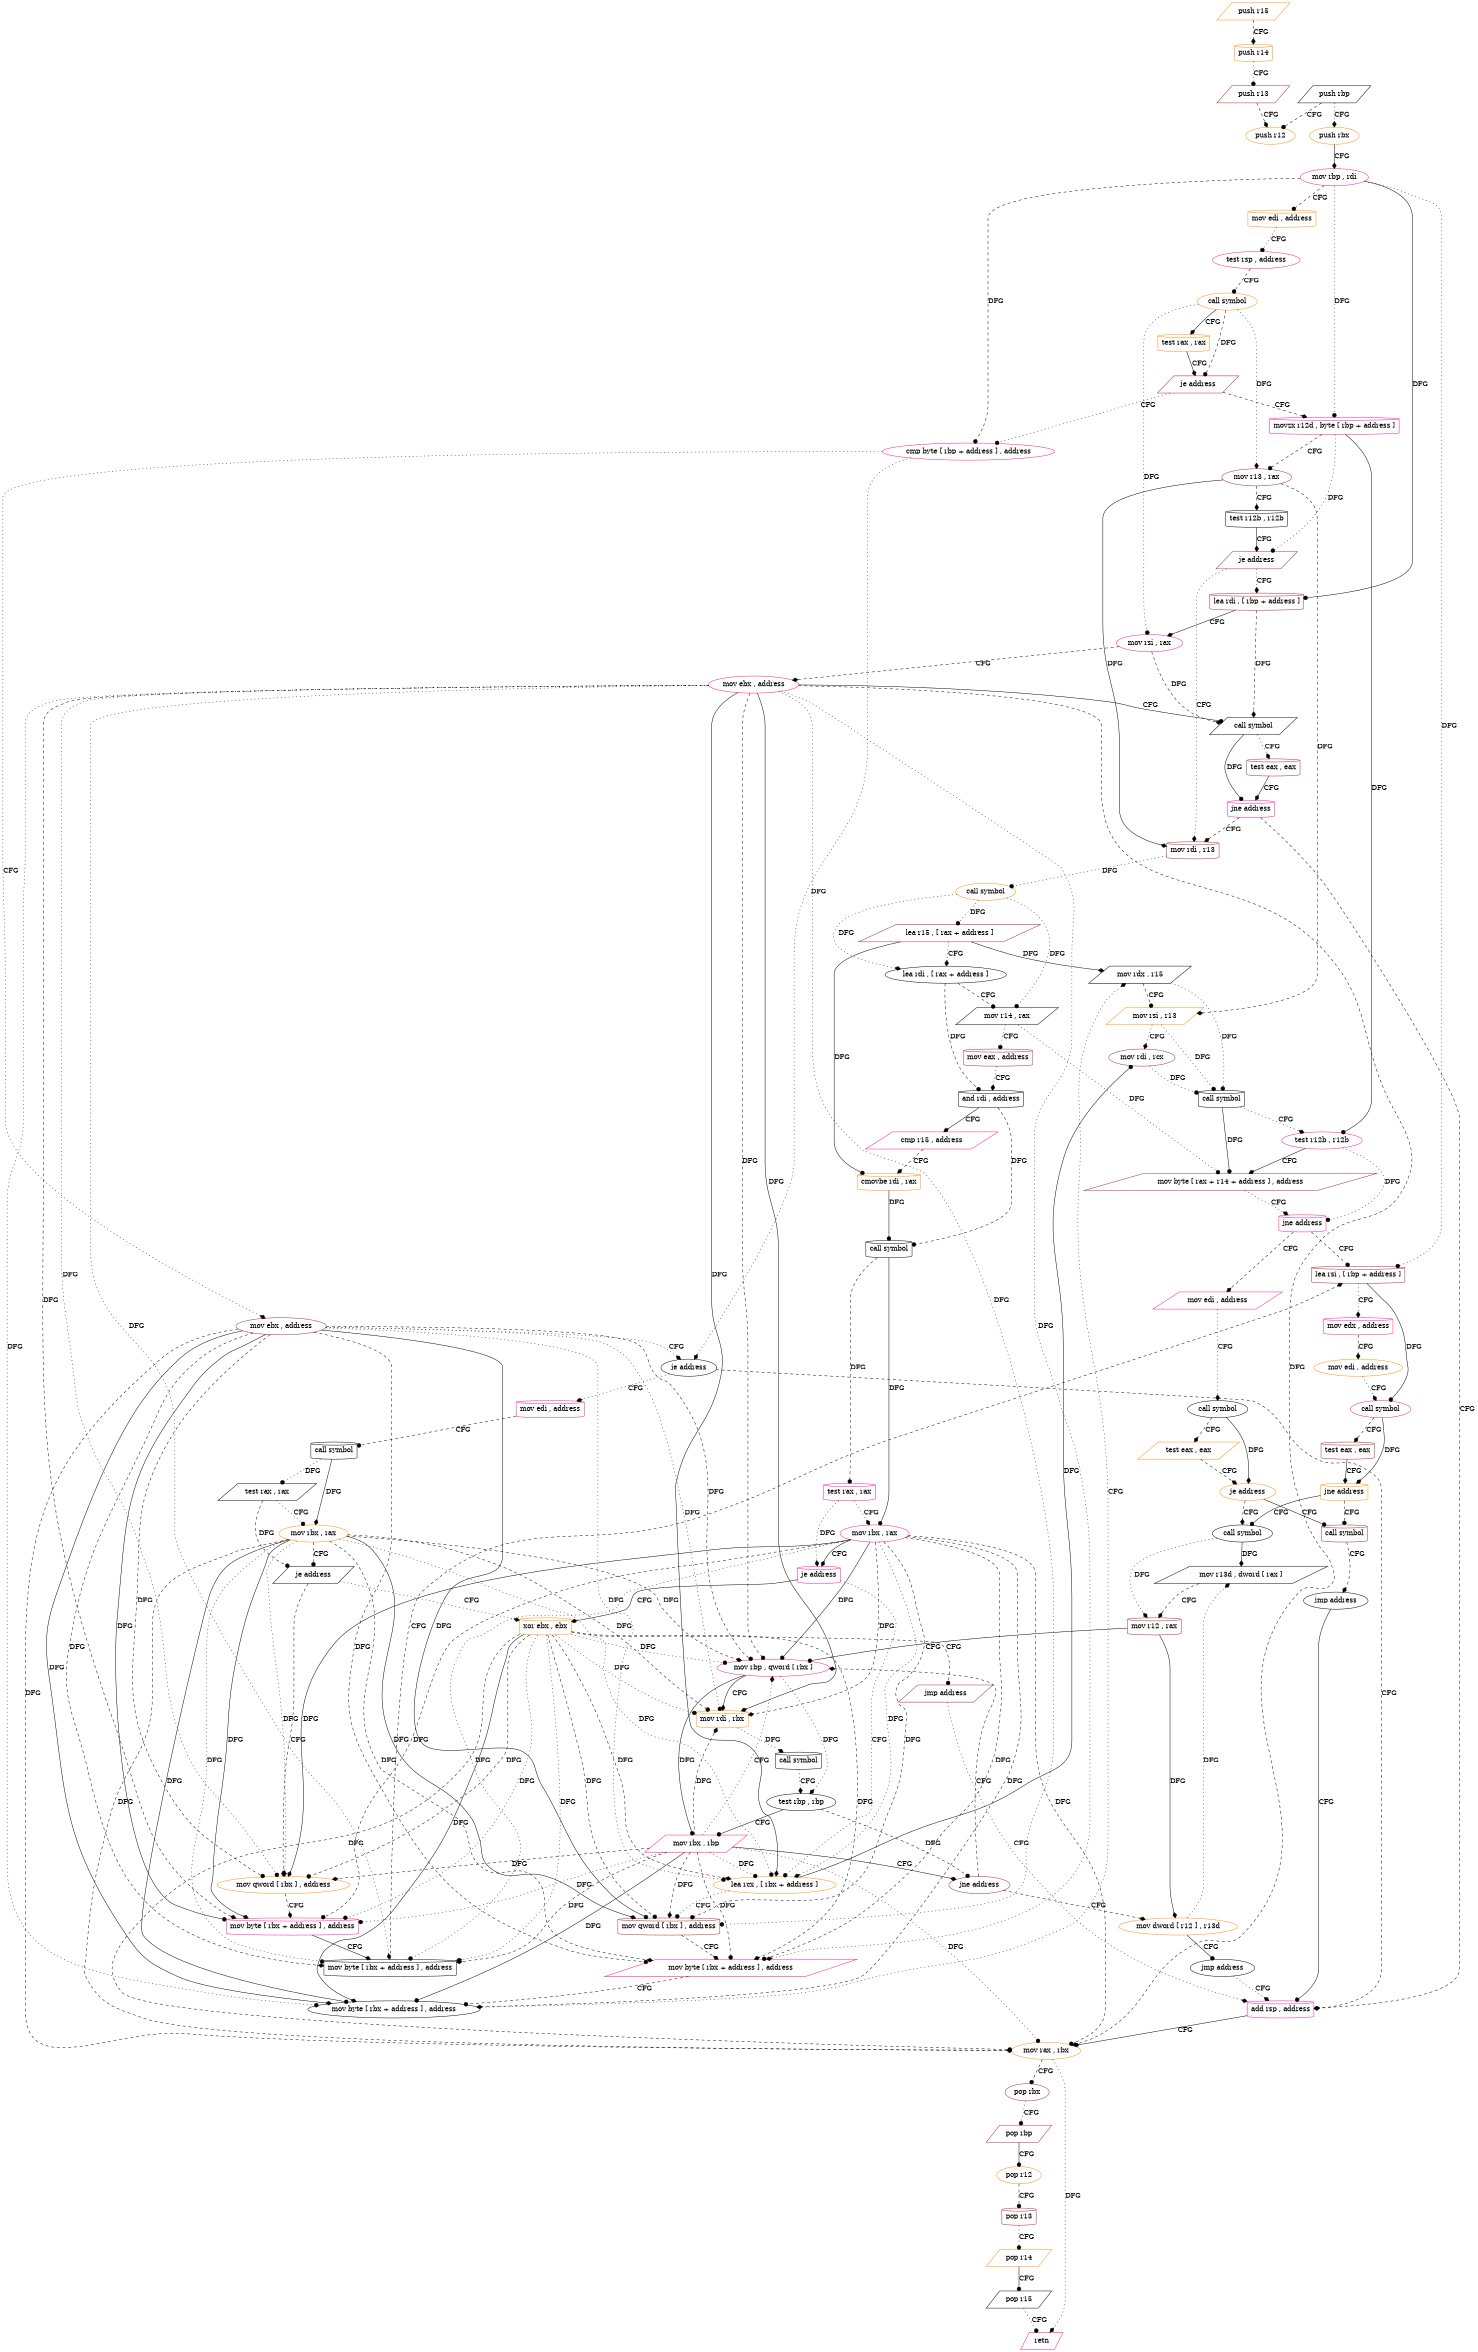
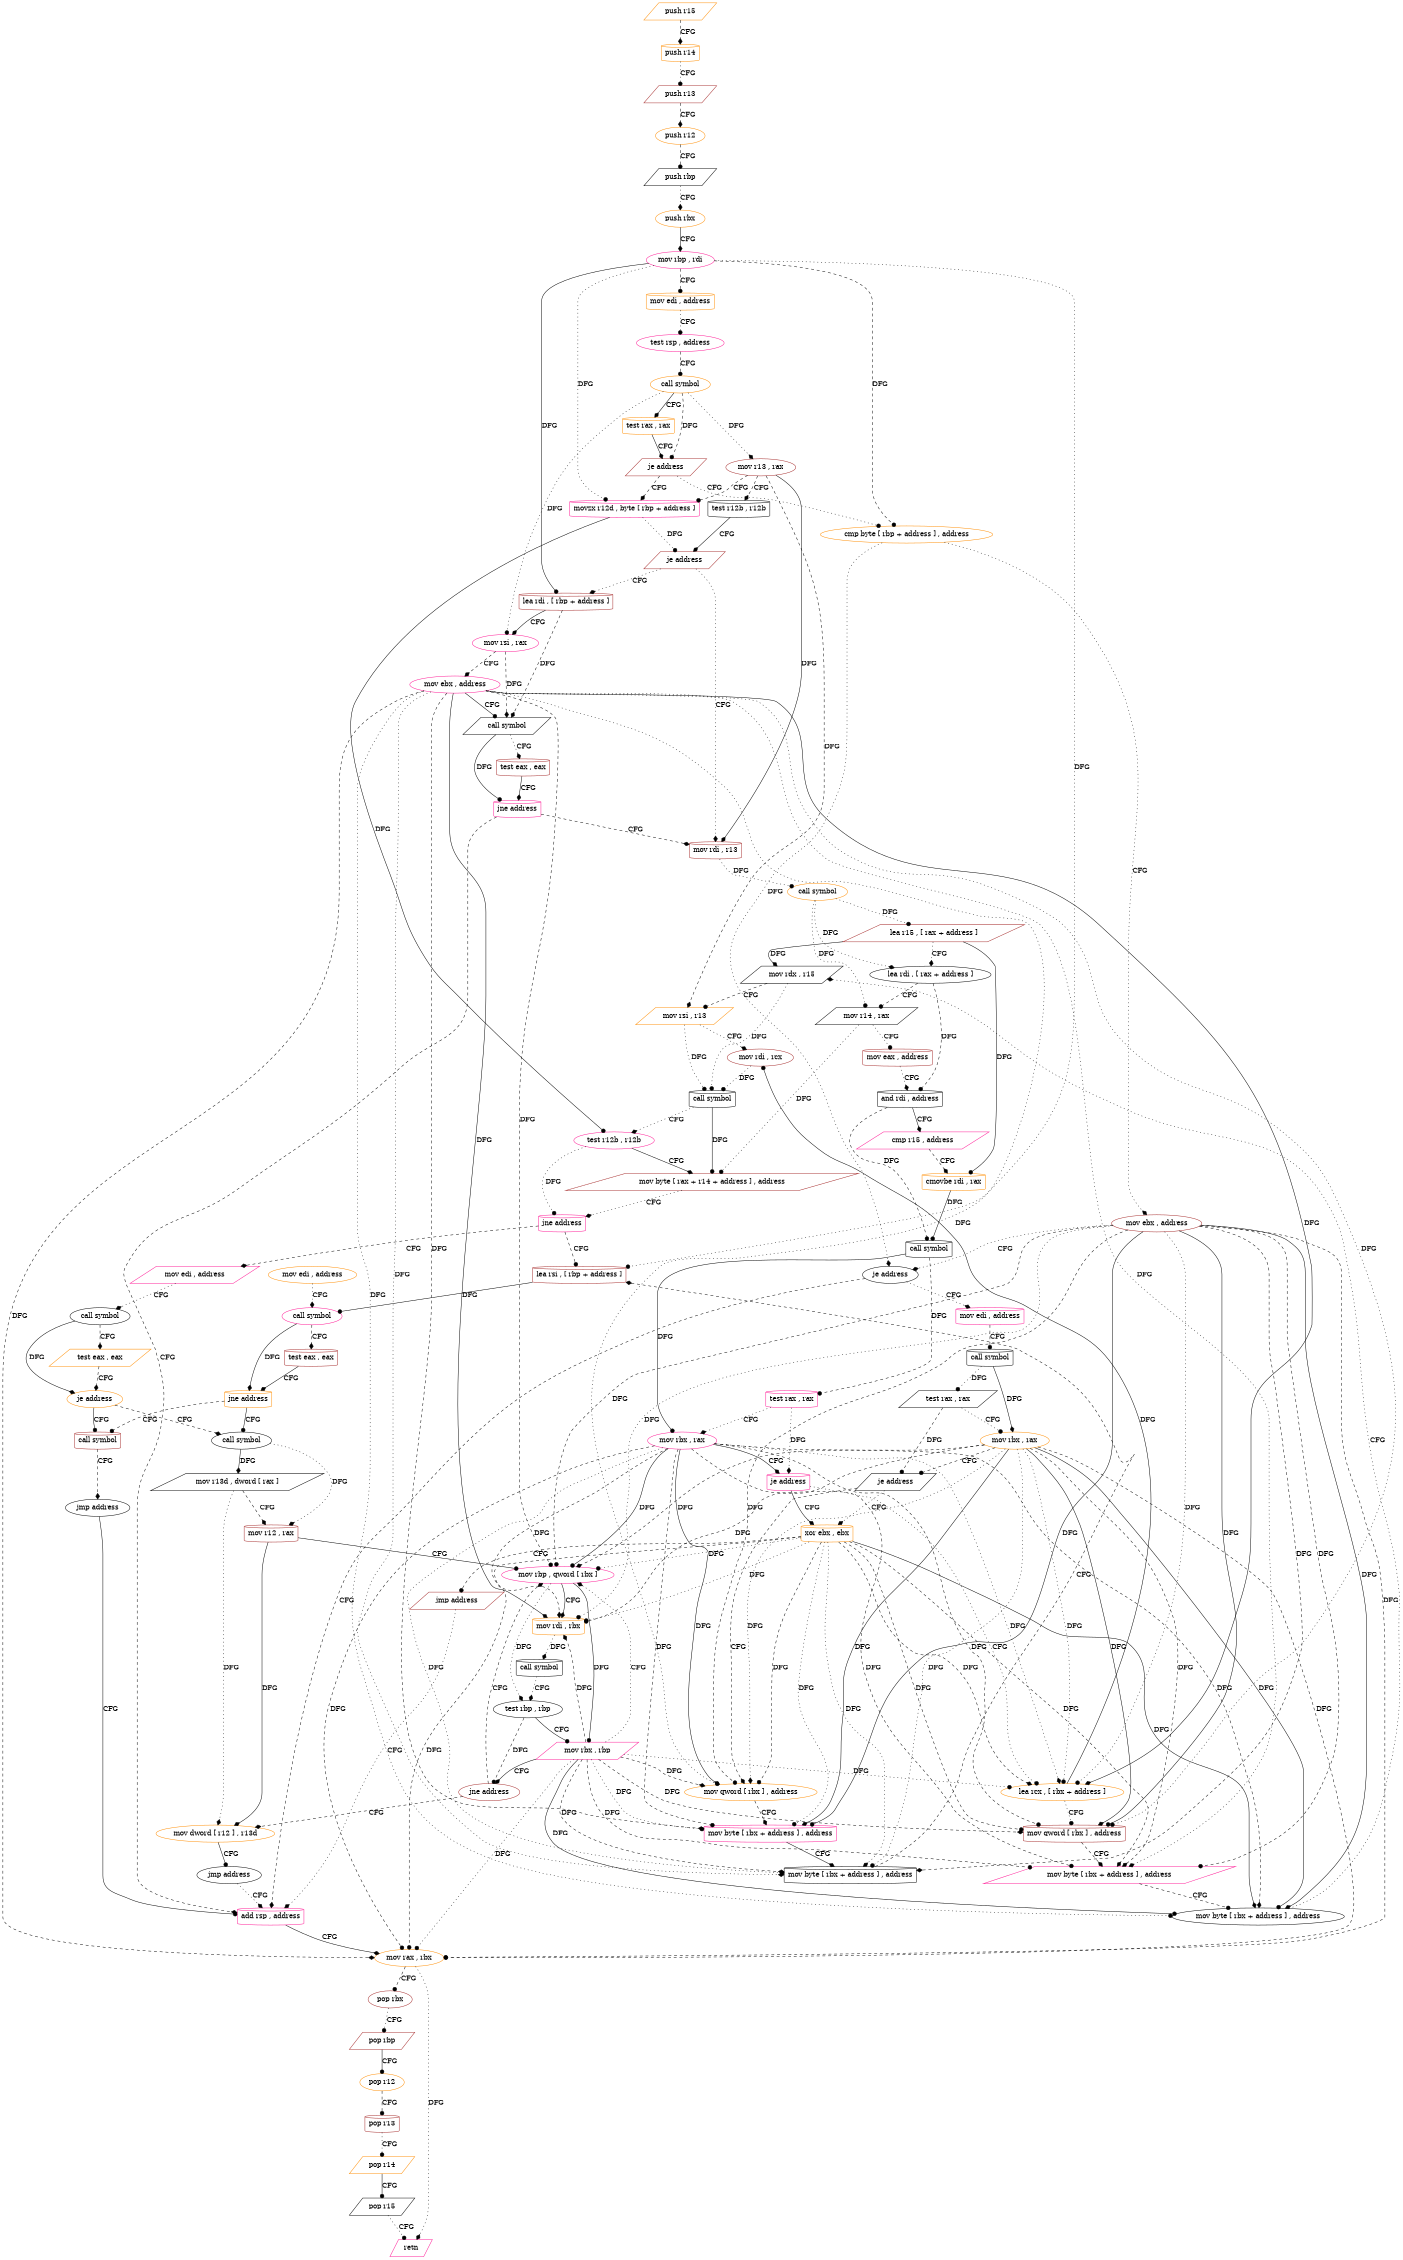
edge "push rbp" -> "push r12": reversed
edge "movzx r12d , byte [ rbp + address ]" -> "mov r13 , rax": reversed
node "cmp byte [ rbp + address ] , address": color deeppink -> darkorange
node "mov edx , address": removed
edge "mov dword [ r12 ] , r13d" -> "mov r13d , dword [ rax ]": reversed
